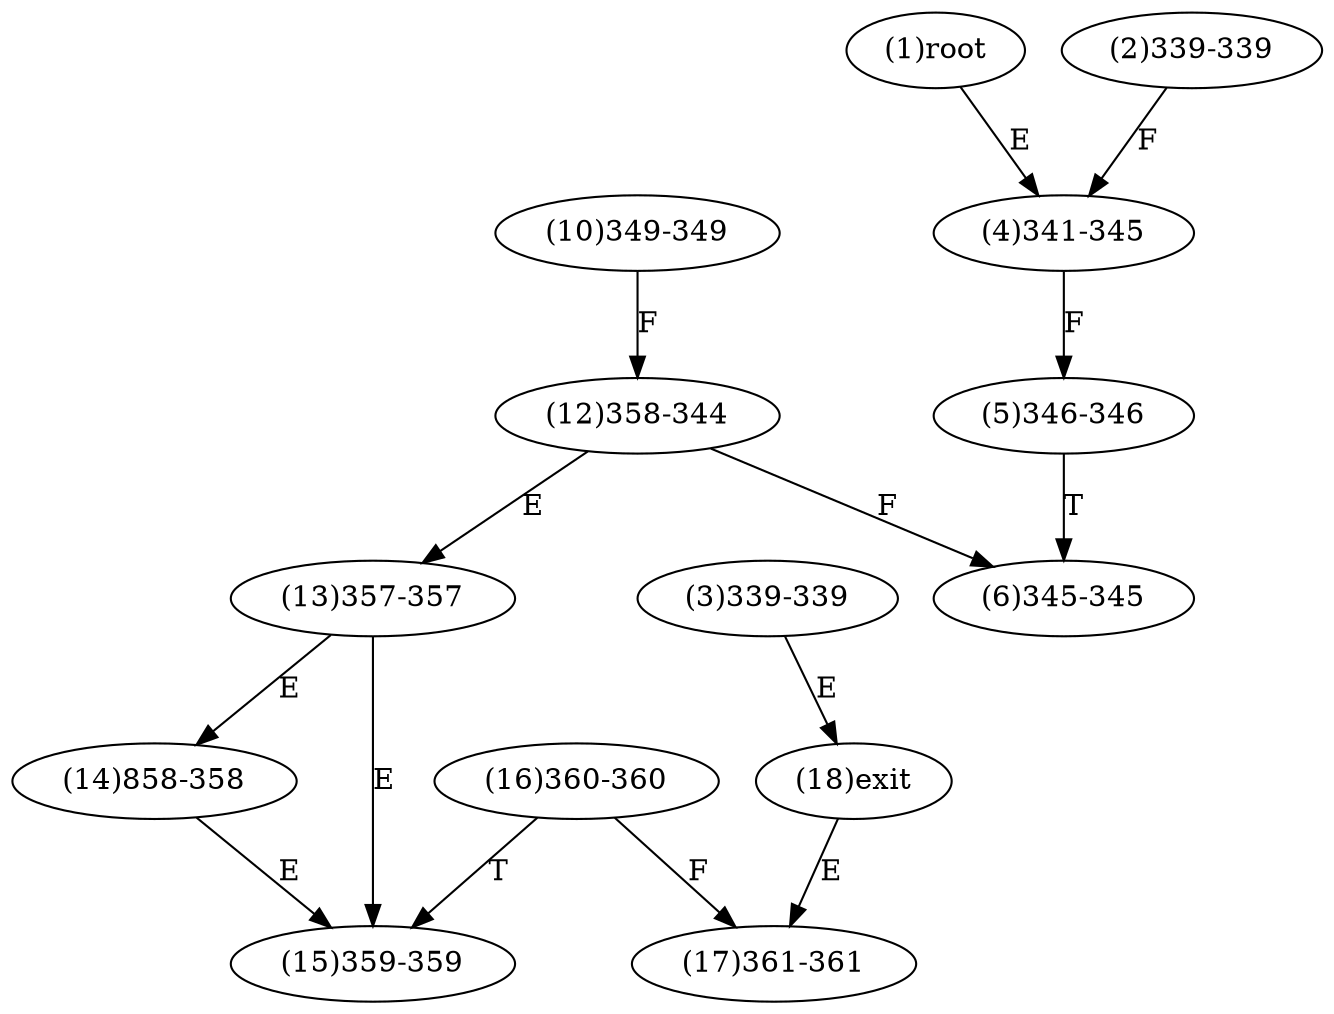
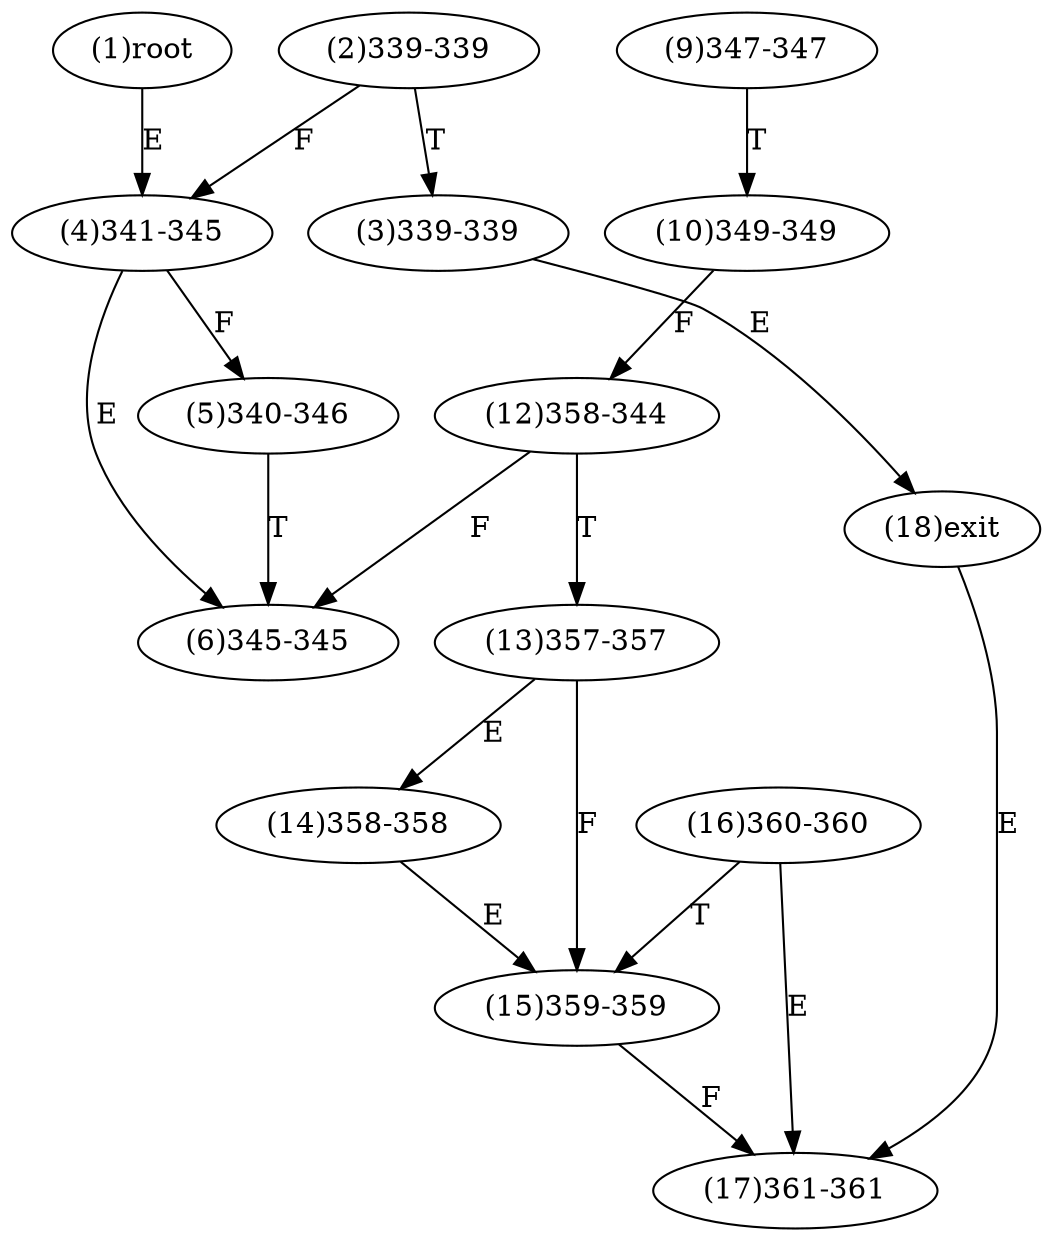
node "(9)347-347": added
edge "(2)339-339" -> "(3)339-339": added, label "T"
node "(5)346-346": label "(5)346-346" -> "(5)340-346"
edge "(4)341-345" -> "(6)345-345": added, label "E"
edge "(12)358-344" -> "(13)357-357": label "E" -> "T"
node "(14)858-358": label "(14)858-358" -> "(14)358-358"
edge "(13)357-357" -> "(15)359-359": label "E" -> "F"
edge "(16)360-360" -> "(17)361-361": label "F" -> "E"
edge "(15)359-359" -> "(17)361-361": added, label "F"
